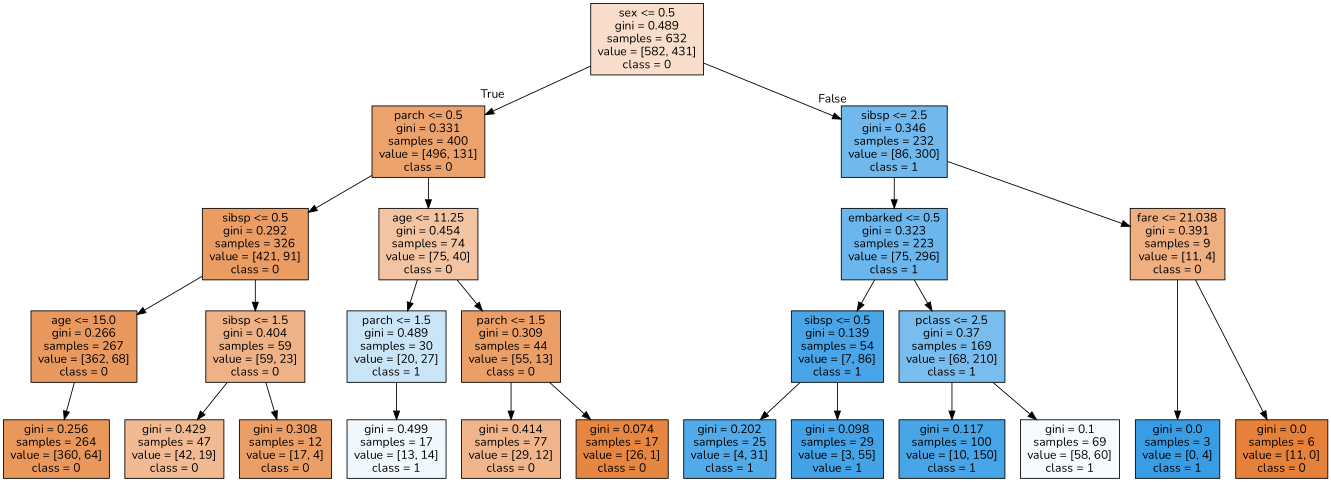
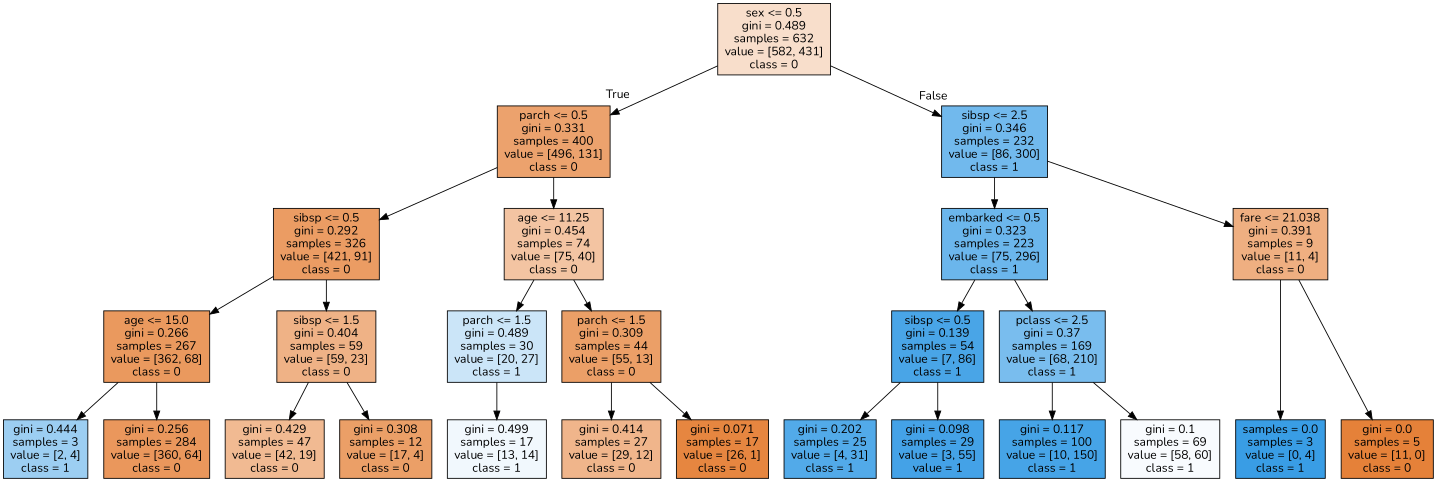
node "gini = 0.444 samples = 3 value = [2, 4] class = 1": added
node "gini = 0.256 samples = 264 value = [360, 64] class = 0": label "gini = 0.256 samples = 264 value = [360, 64] class = 0" -> "gini = 0.256 samples = 284 value = [360, 64] class = 0"
node "gini = 0.414 samples = 77 value = [29, 12] class = 0": label "gini = 0.414 samples = 77 value = [29, 12] class = 0" -> "gini = 0.414 samples = 27 value = [29, 12] class = 0"
node "gini = 0.074 samples = 17 value = [26, 1] class = 0": label "gini = 0.074 samples = 17 value = [26, 1] class = 0" -> "gini = 0.071 samples = 17 value = [26, 1] class = 0"
node "gini = 0.0 samples = 3 value = [0, 4] class = 1": label "gini = 0.0 samples = 3 value = [0, 4] class = 1" -> "samples = 0.0 samples = 3 value = [0, 4] class = 1"
node "gini = 0.0 samples = 6 value = [11, 0] class = 0": label "gini = 0.0 samples = 6 value = [11, 0] class = 0" -> "gini = 0.0 samples = 5 value = [11, 0] class = 0"
